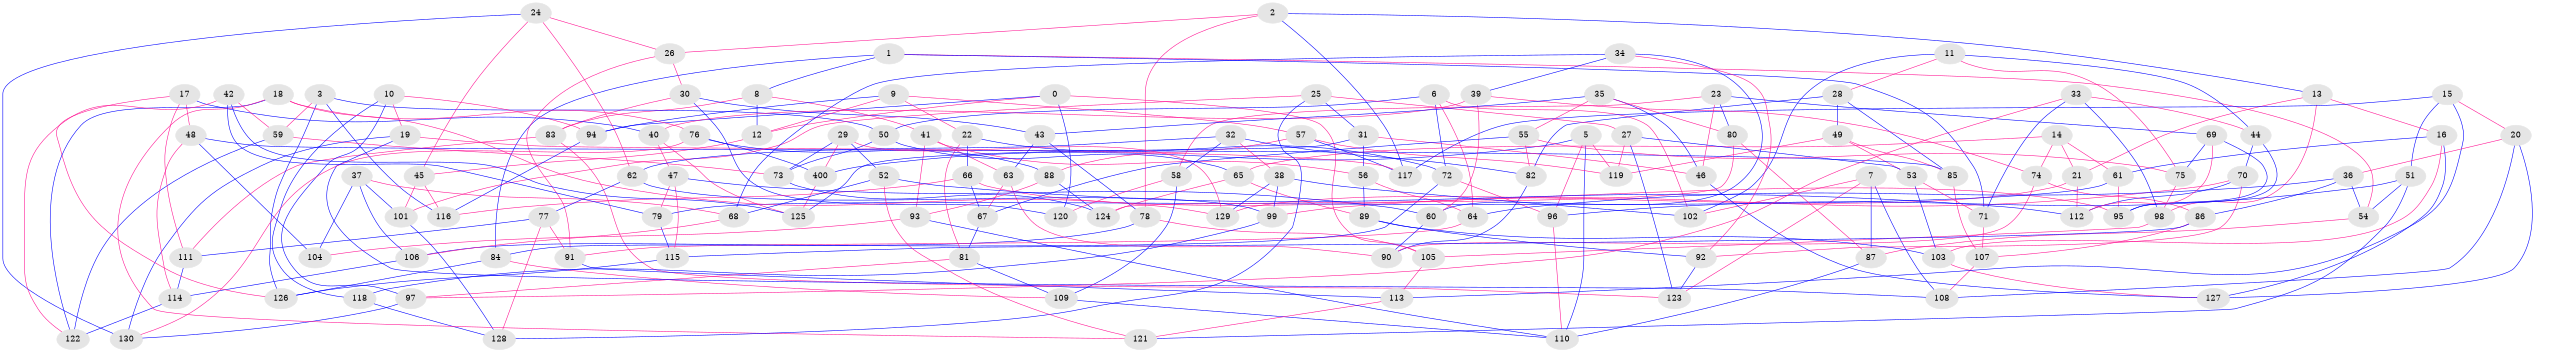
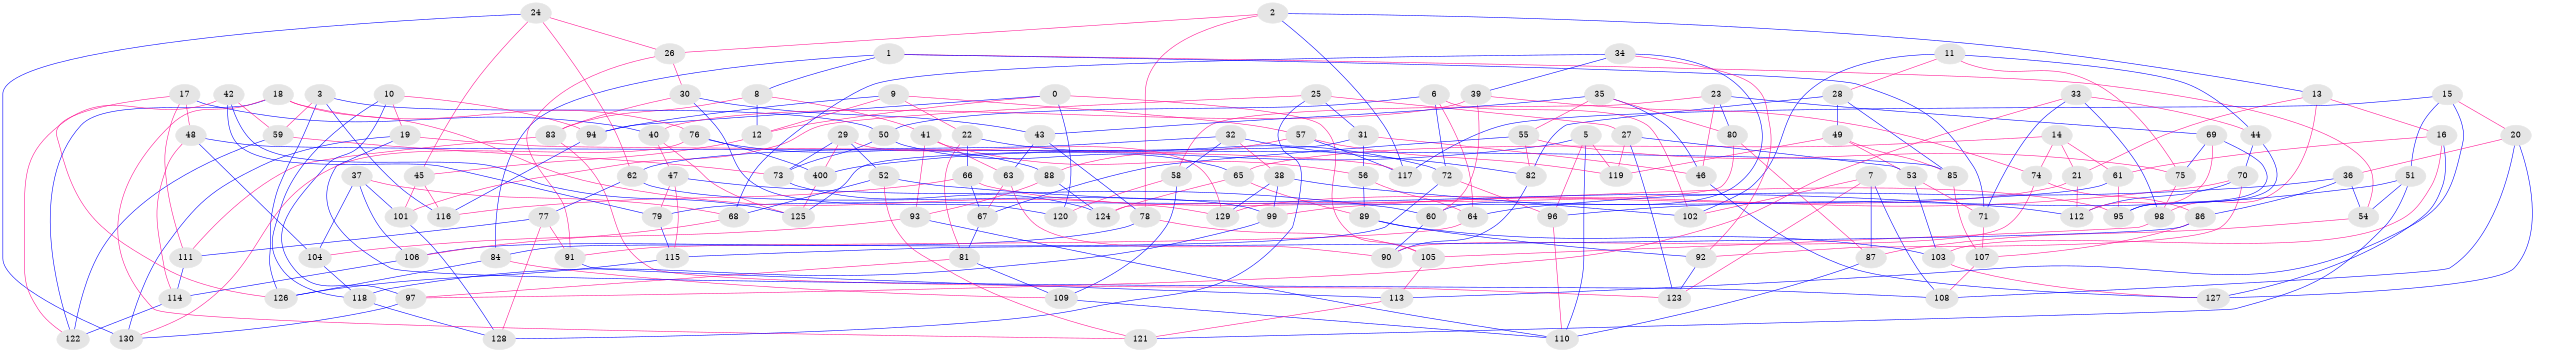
edge "16" -- "61": color blue -> deeppink
edge "104" -- "118": added
